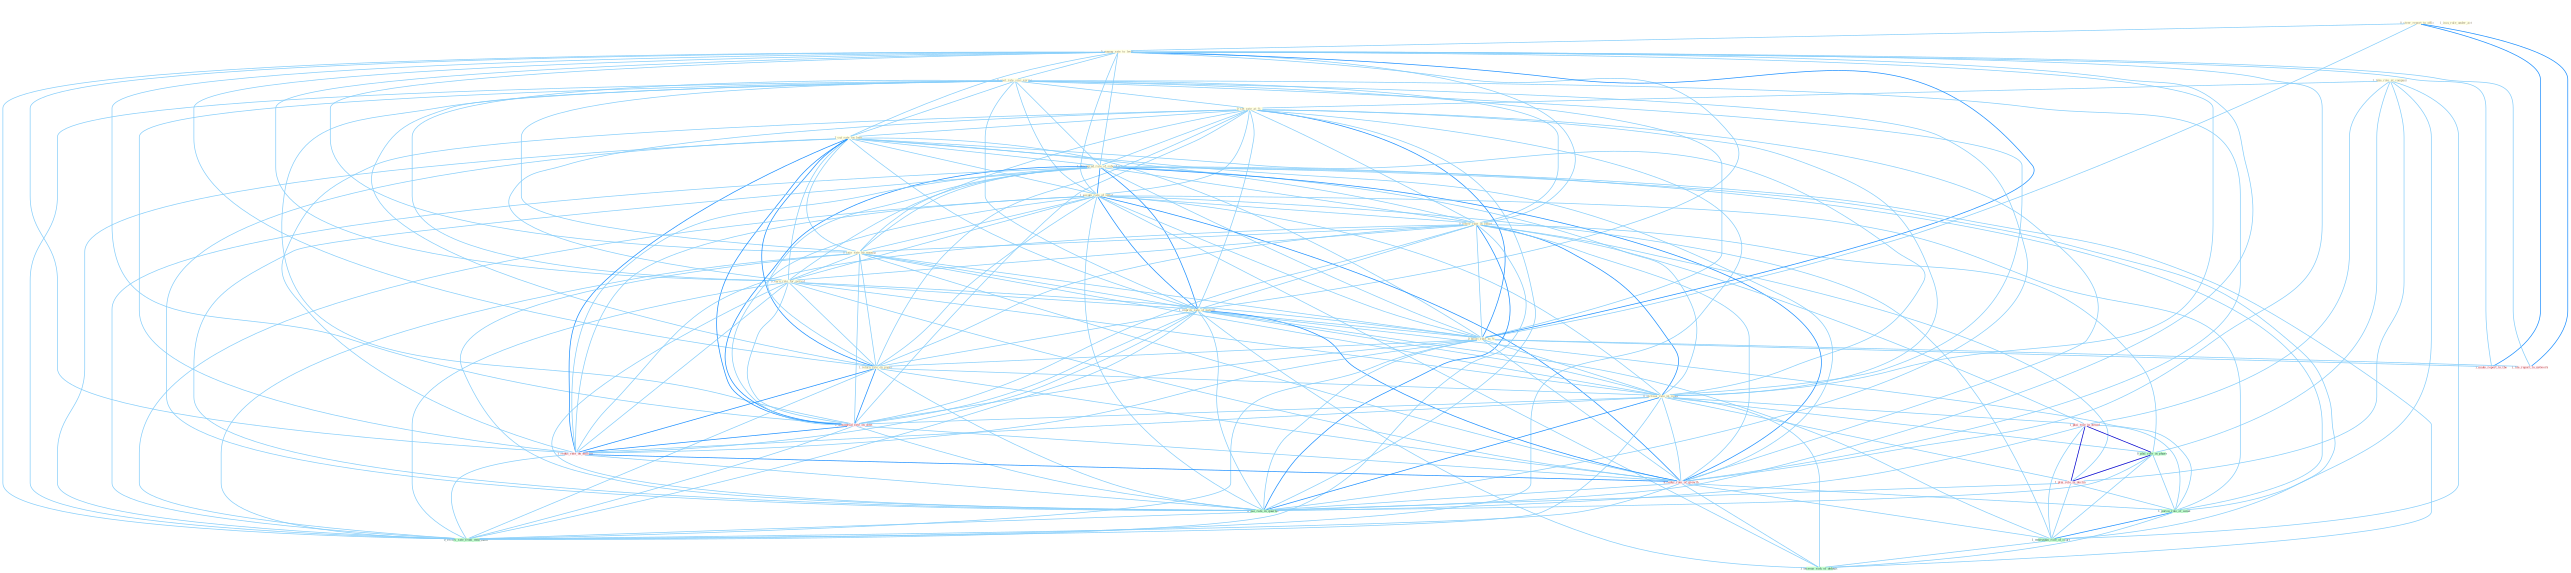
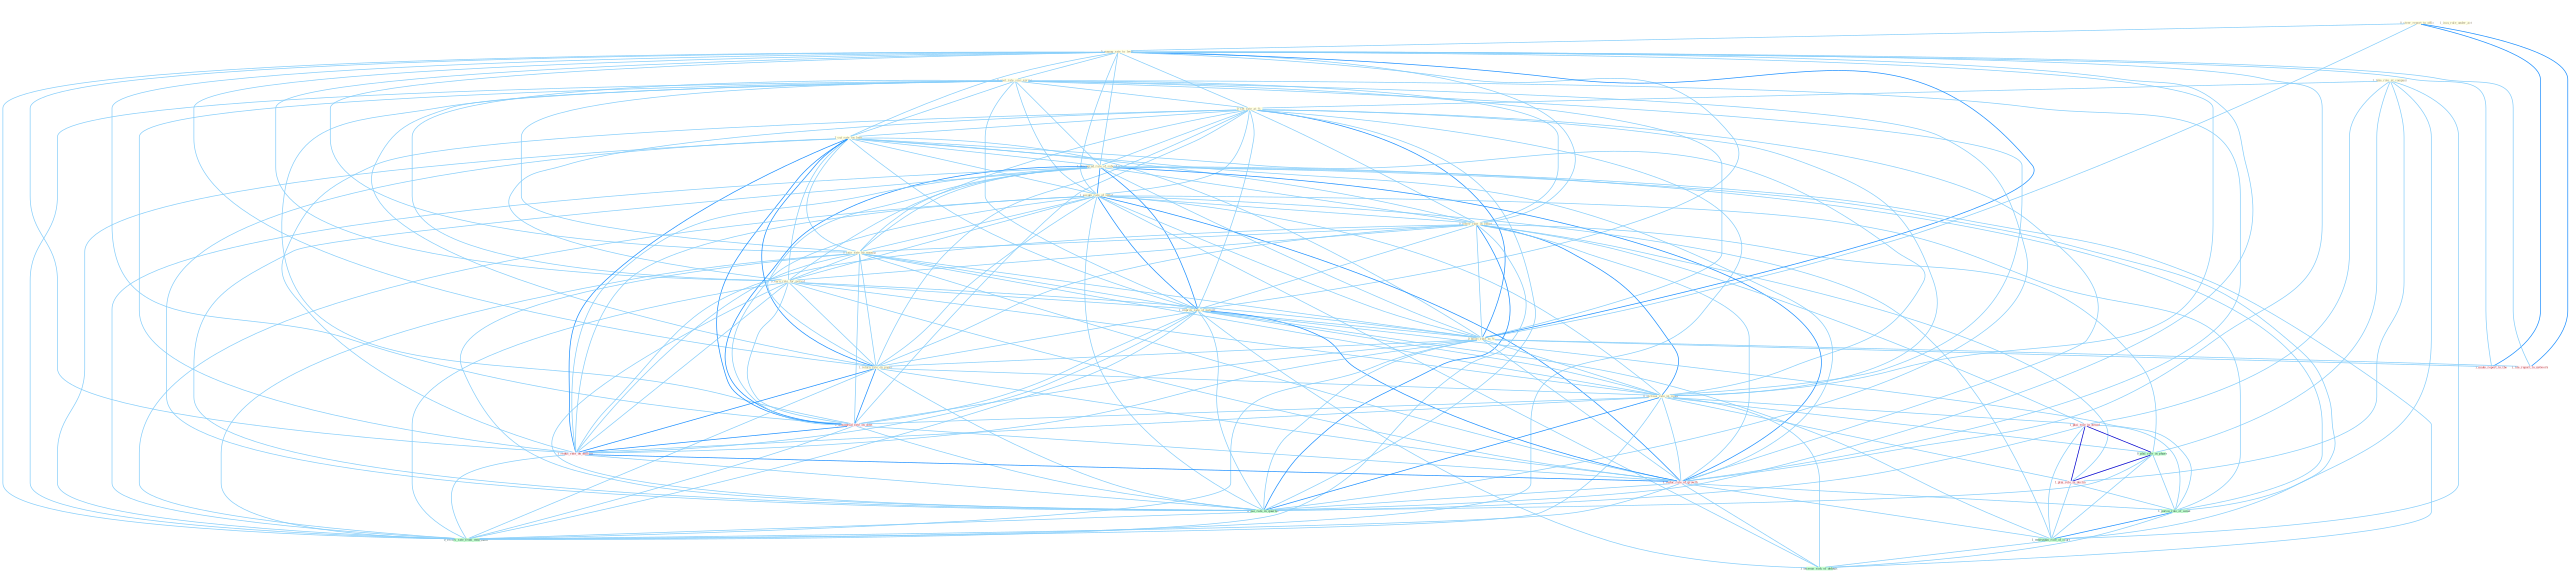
edge "0_manag_rate_to_level" -- "0_set_rate_at_%": added
edge "1_downgrad_rate_of_subsidiari" -- "0_increas_rate_in_coupl": removed
edge "0_lower_rate_in_effort" -- "1_downgrad_rate_on_debt": removed
edge "0_rais_rate_by_manag" -- "1_reduc_rate_on_million": added
node "9_reduc_rate_of_growth": label "9_reduc_rate_of_growth" -> "1_reduc_rate_of_growth"
edge "1_plai_role_in_declin" -- "0_pai_rate_in_quarter": removed
